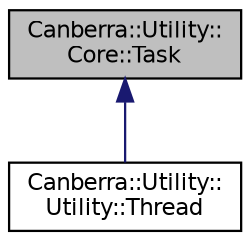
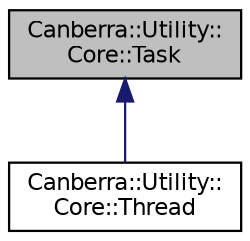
node "Canberra::Utility:: Utility::Thread": label "Canberra::Utility:: Utility::Thread" -> "Canberra::Utility:: Core::Thread"
